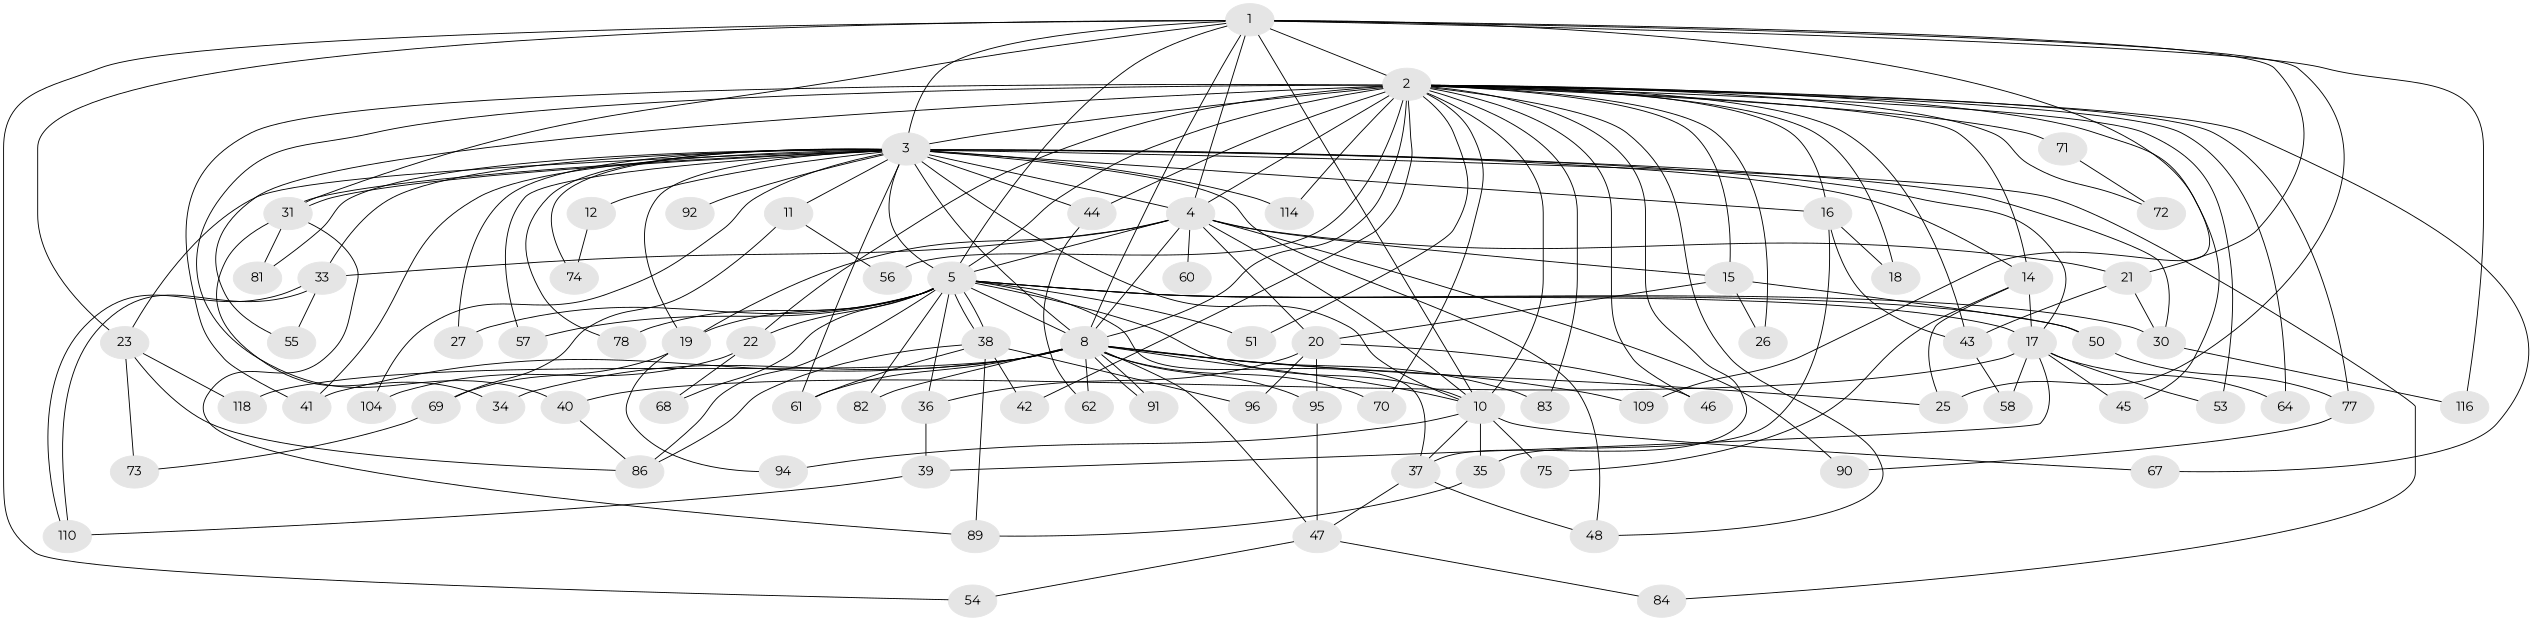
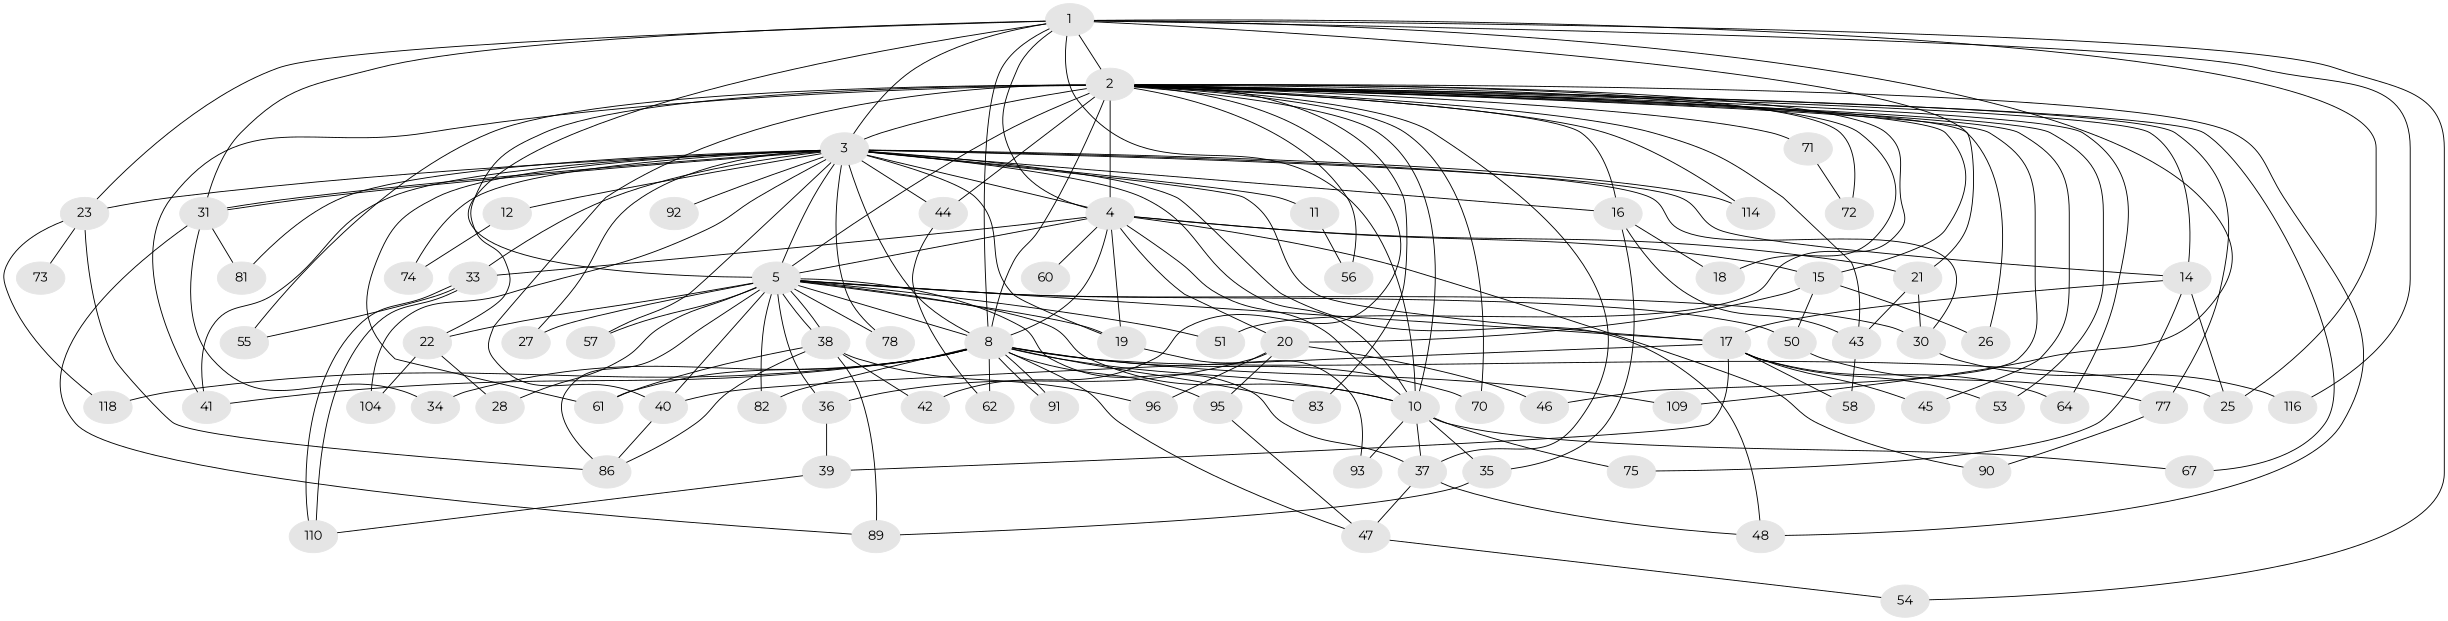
edge "5" -- "40": added
node "69": removed
node "68": label "68" -> "28"
node "94": label "94" -> "93"
node "84": removed
